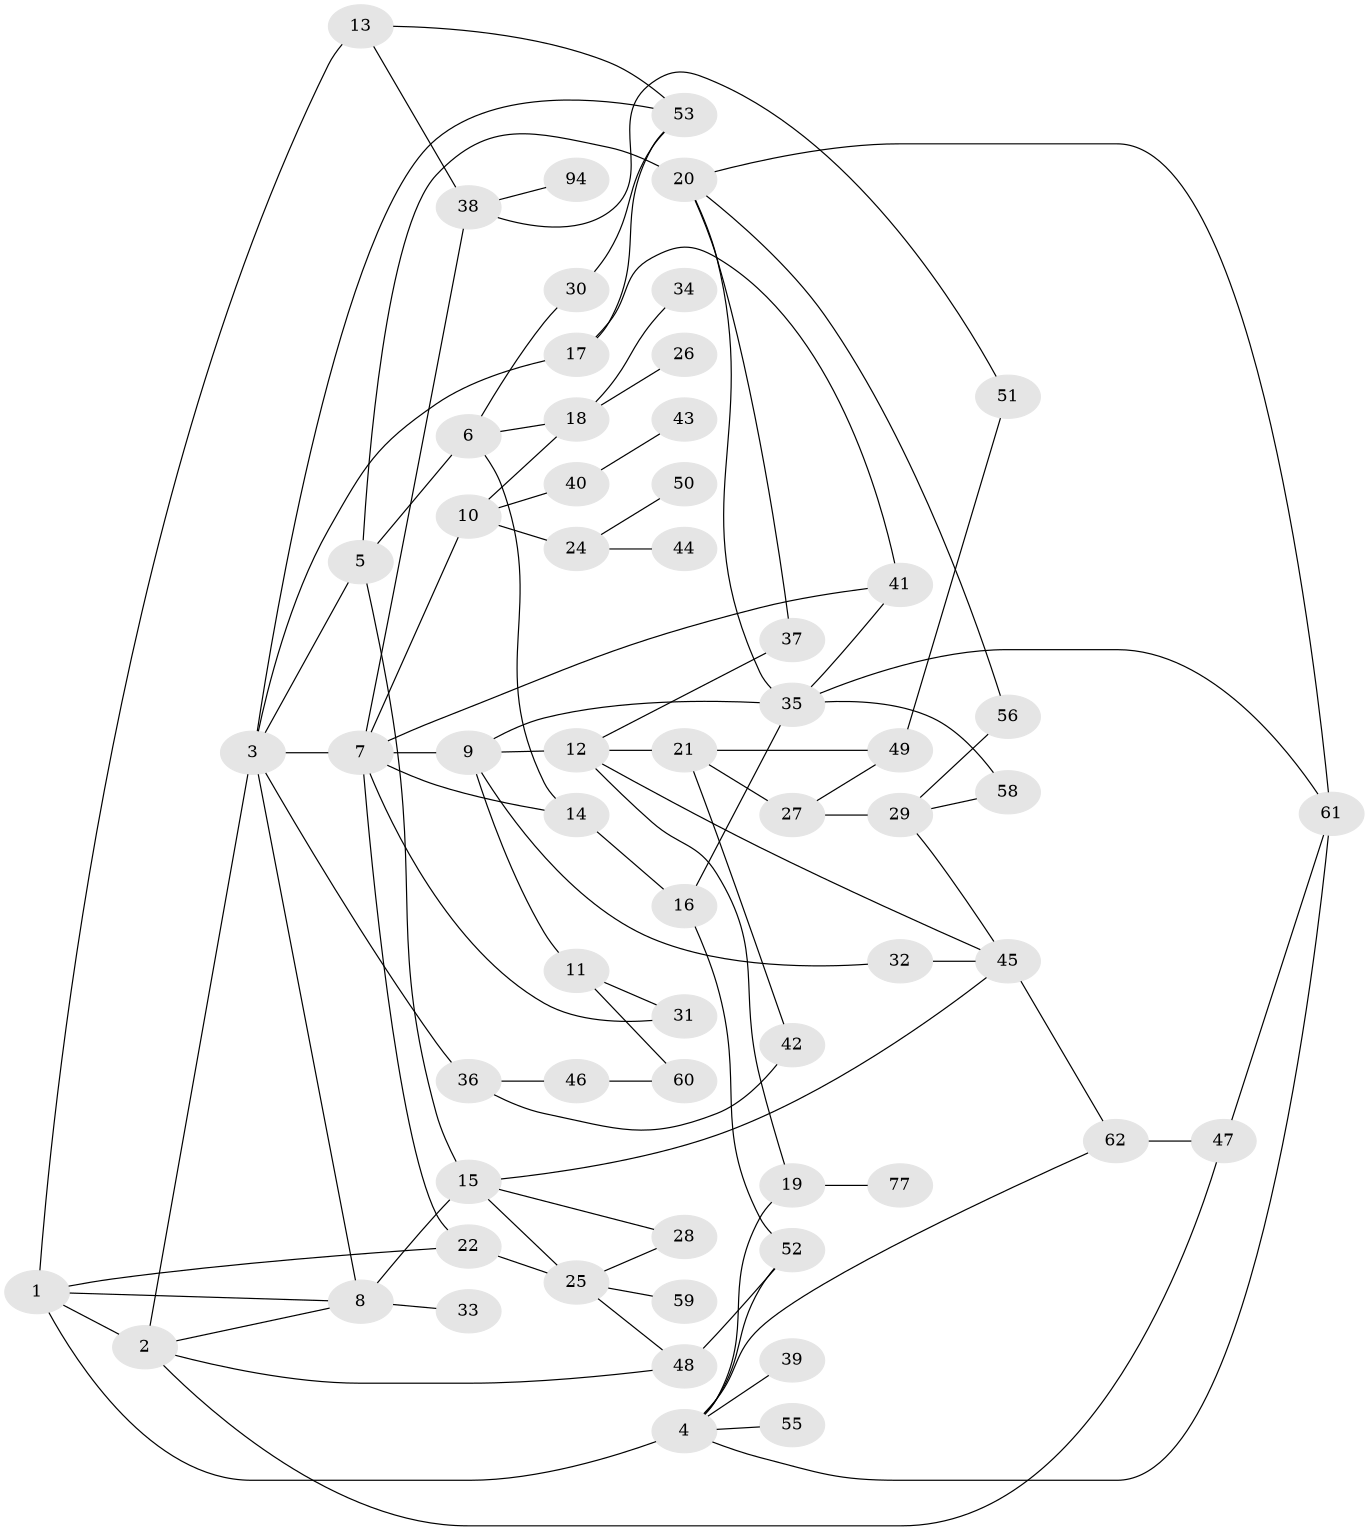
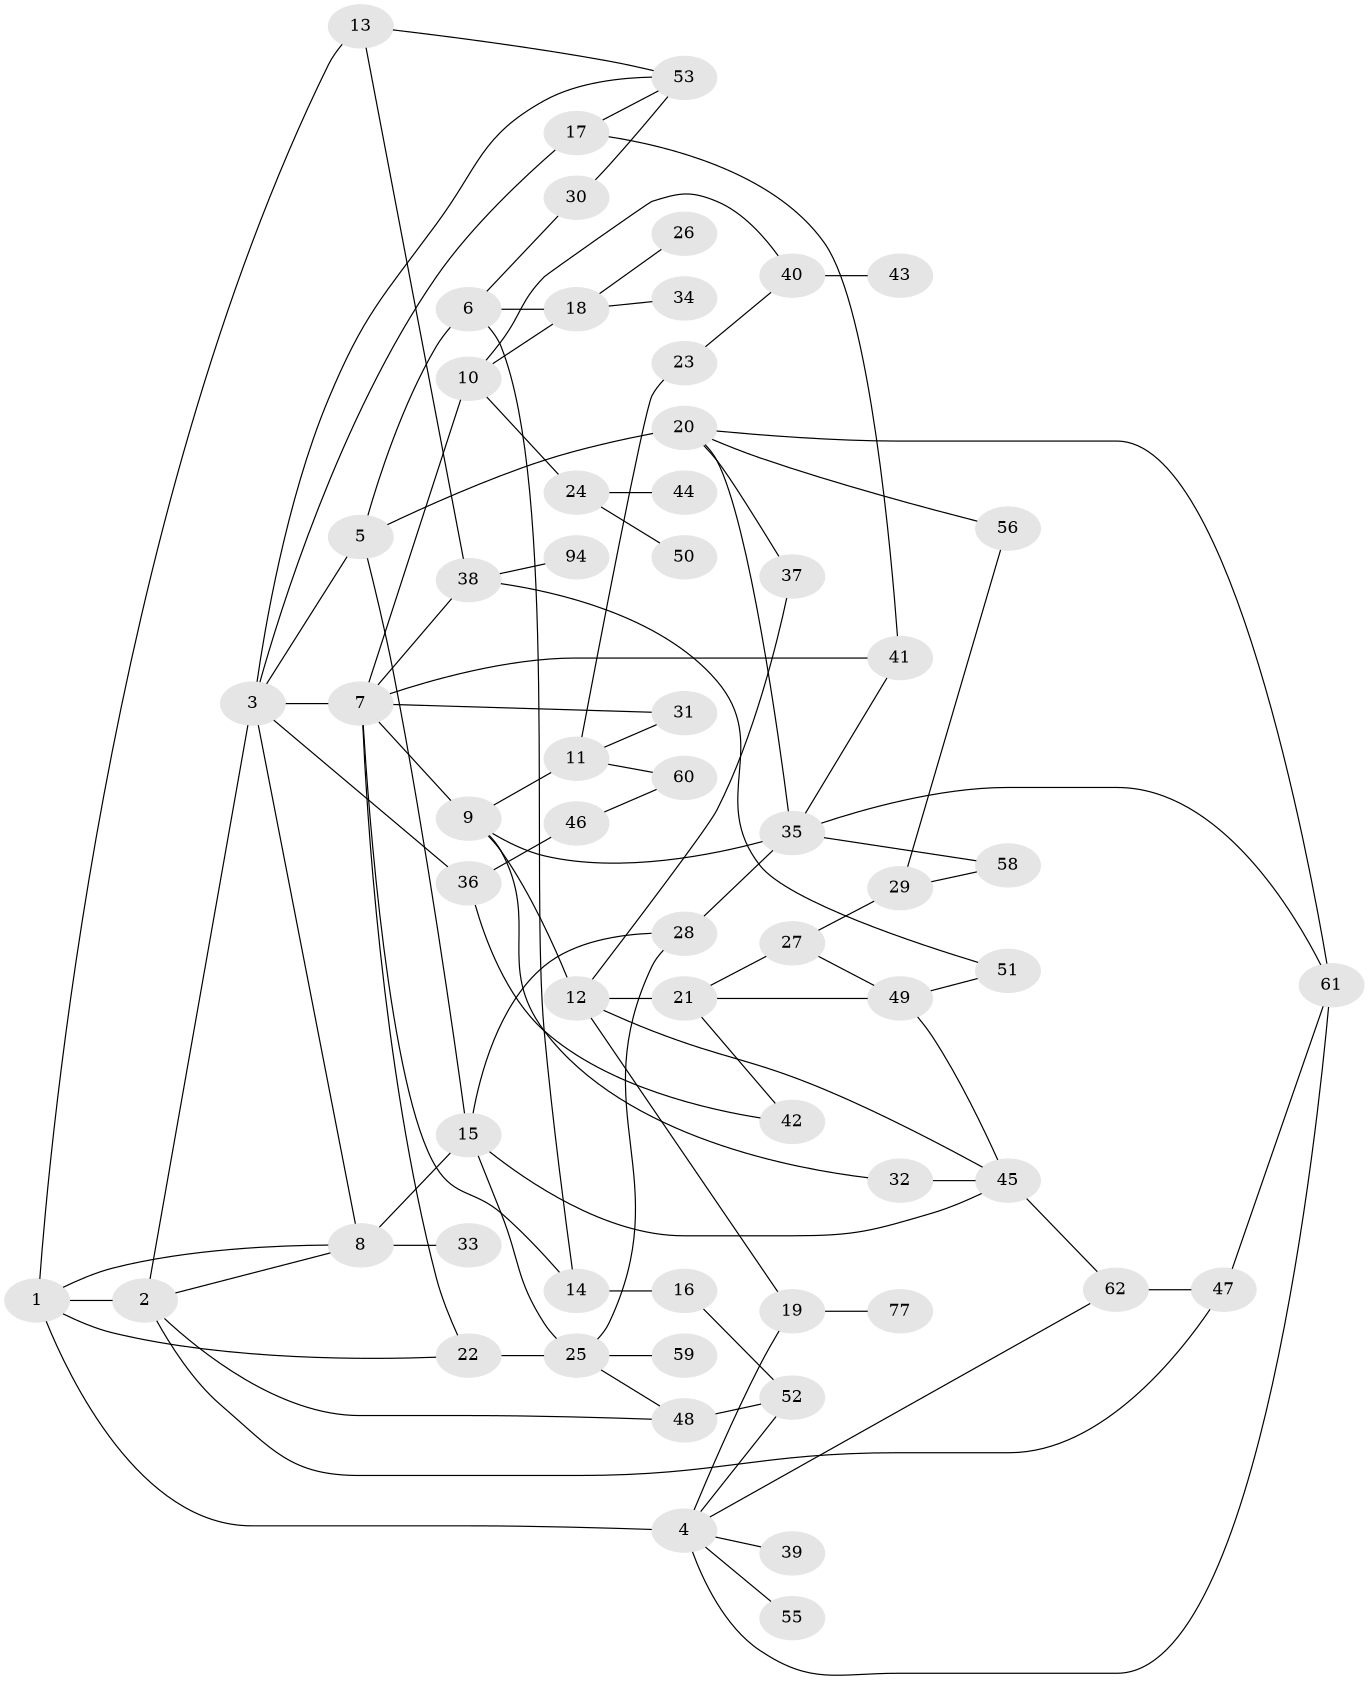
node "23": added
edge "35" -- "16": now "35" -- "28"
edge "29" -- "45": now "49" -- "45"
